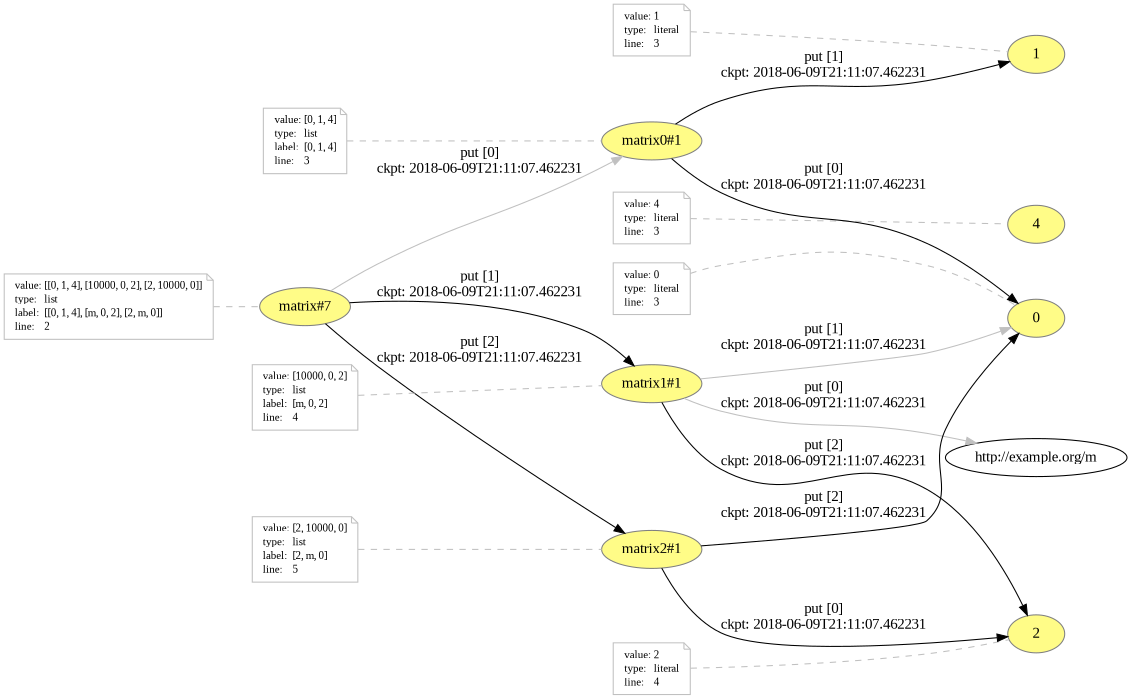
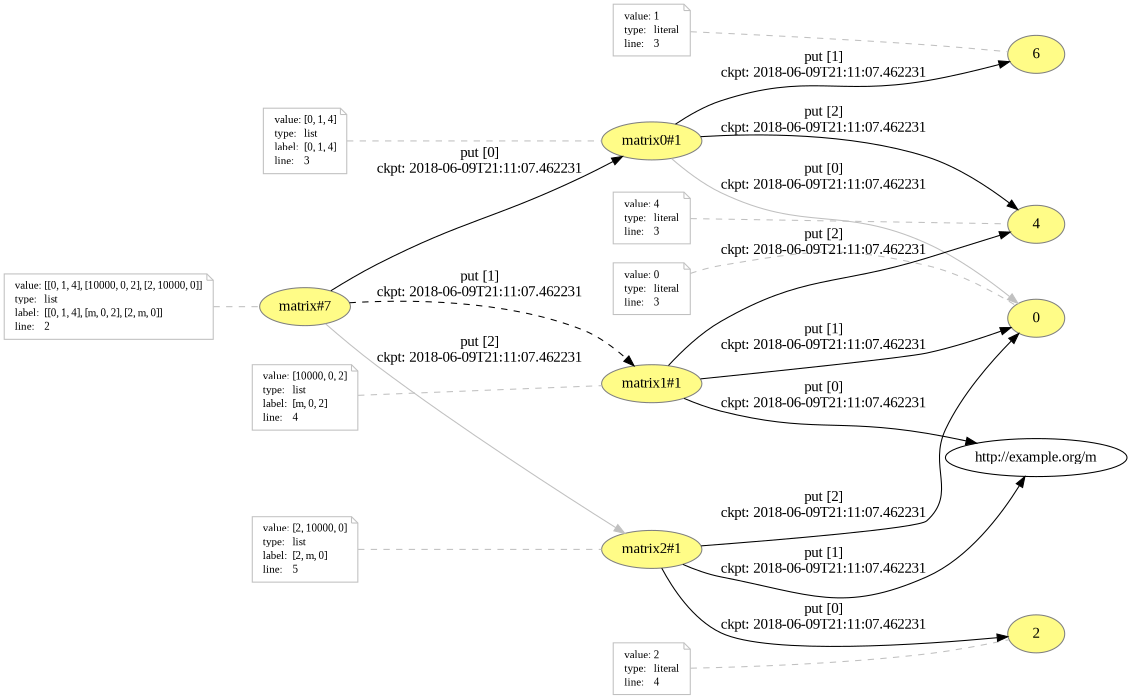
node "1": label "1" -> "6"
edge "matrix0#1" -> "4": added, label "put [2] ckpt: 2018-06-09T21:11:07.462231"
edge "matrix#7" -> "matrix0#1": color gray -> black
edge "matrix0#1" -> "0": color black -> gray
edge "matrix#7" -> "matrix1#1": style solid -> dashed
edge "matrix1#1" -> "0": color gray -> black
edge "matrix1#1" -> "http://example.org/m": color gray -> black
edge "matrix#7" -> "matrix2#1": color black -> gray
edge "matrix1#1" -> "2": now "matrix1#1" -> "4"
edge "matrix2#1" -> "http://example.org/m": added, label "put [1] ckpt: 2018-06-09T21:11:07.462231"
